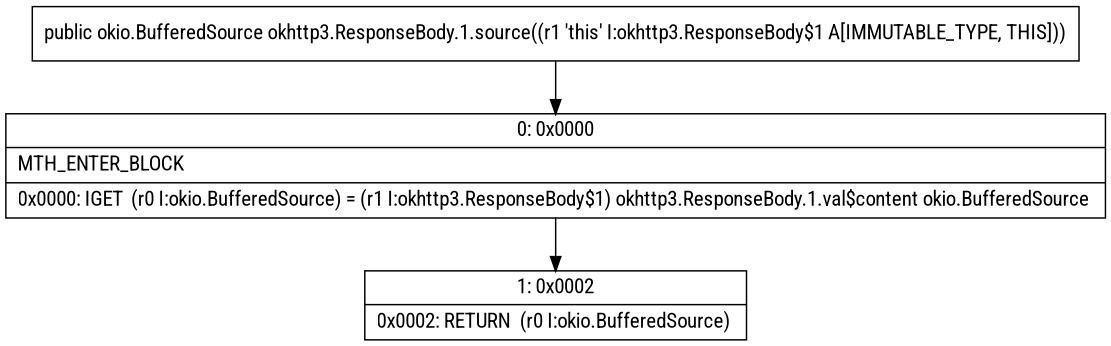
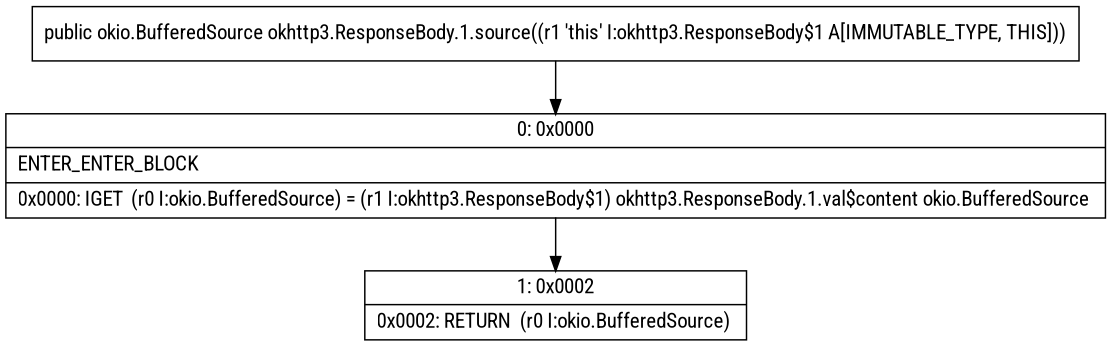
node "0: 0x0000": text "MTH_ENTER_BLOCK" -> "ENTER_ENTER_BLOCK"
